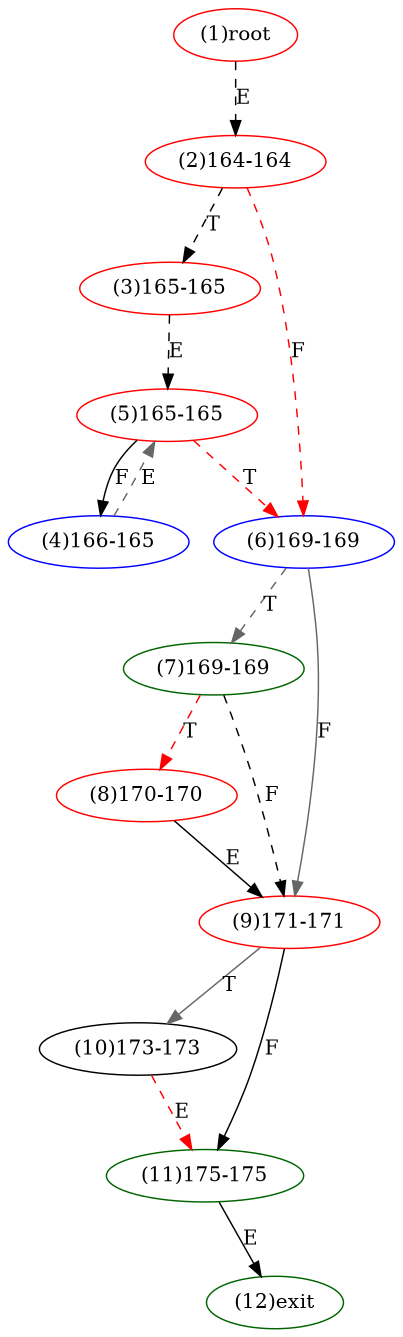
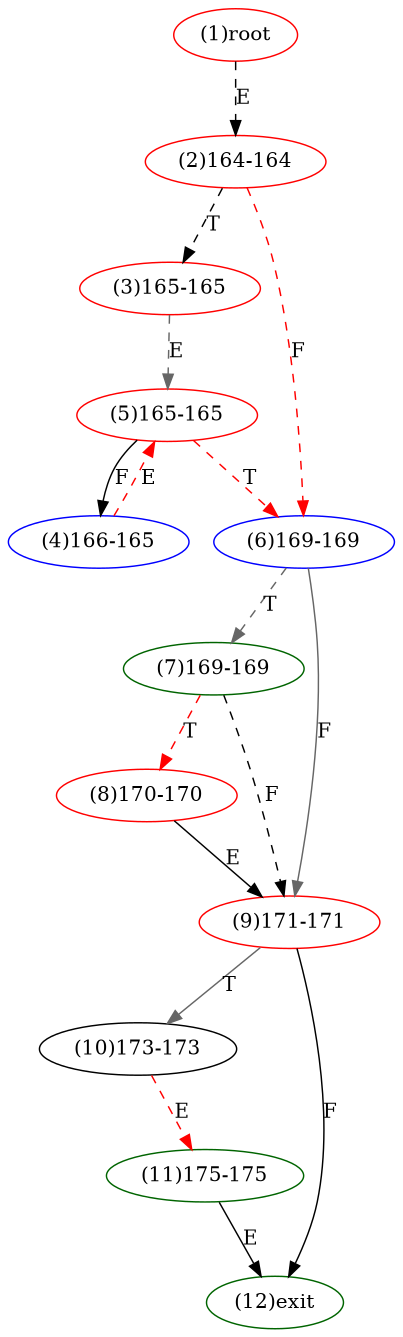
edge "(3)165-165" -> "(5)165-165": color black -> gray40
edge "(4)166-165" -> "(5)165-165": color gray40 -> red
edge "(9)171-171" -> "(11)175-175": now "(9)171-171" -> "(12)exit"
